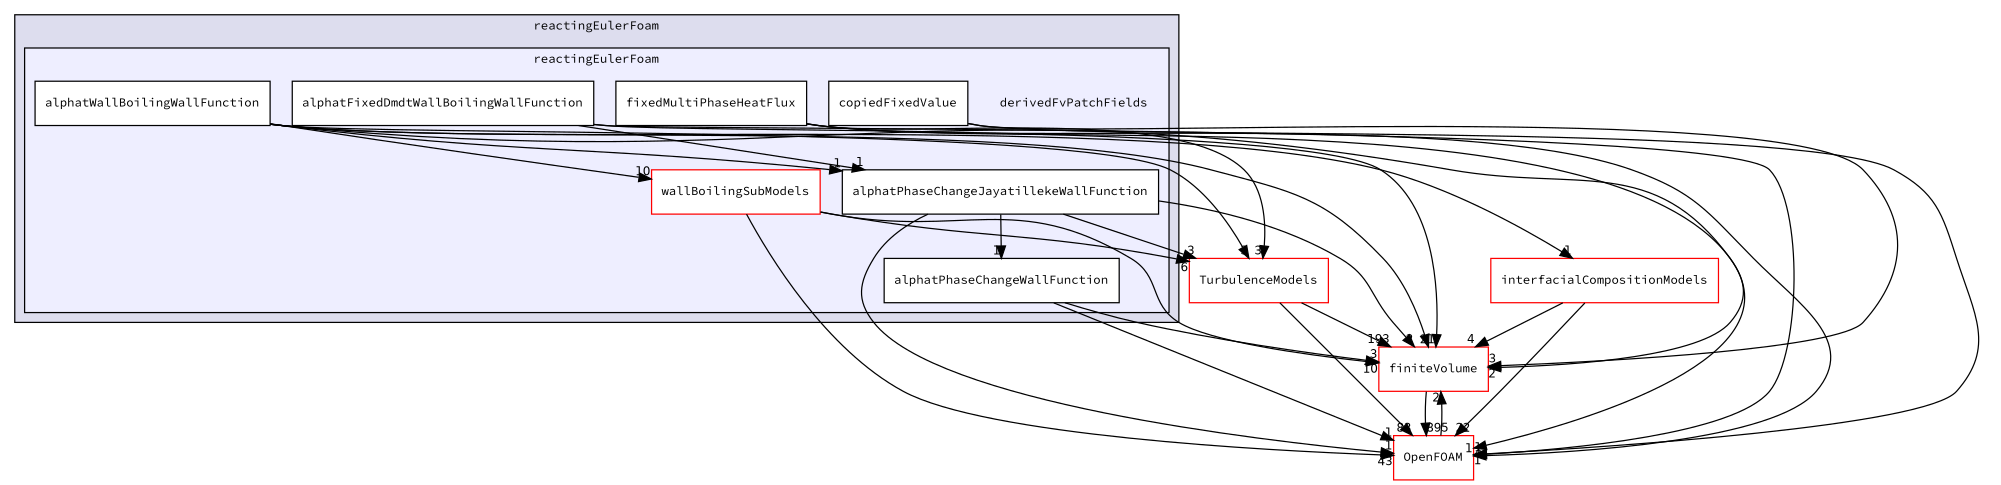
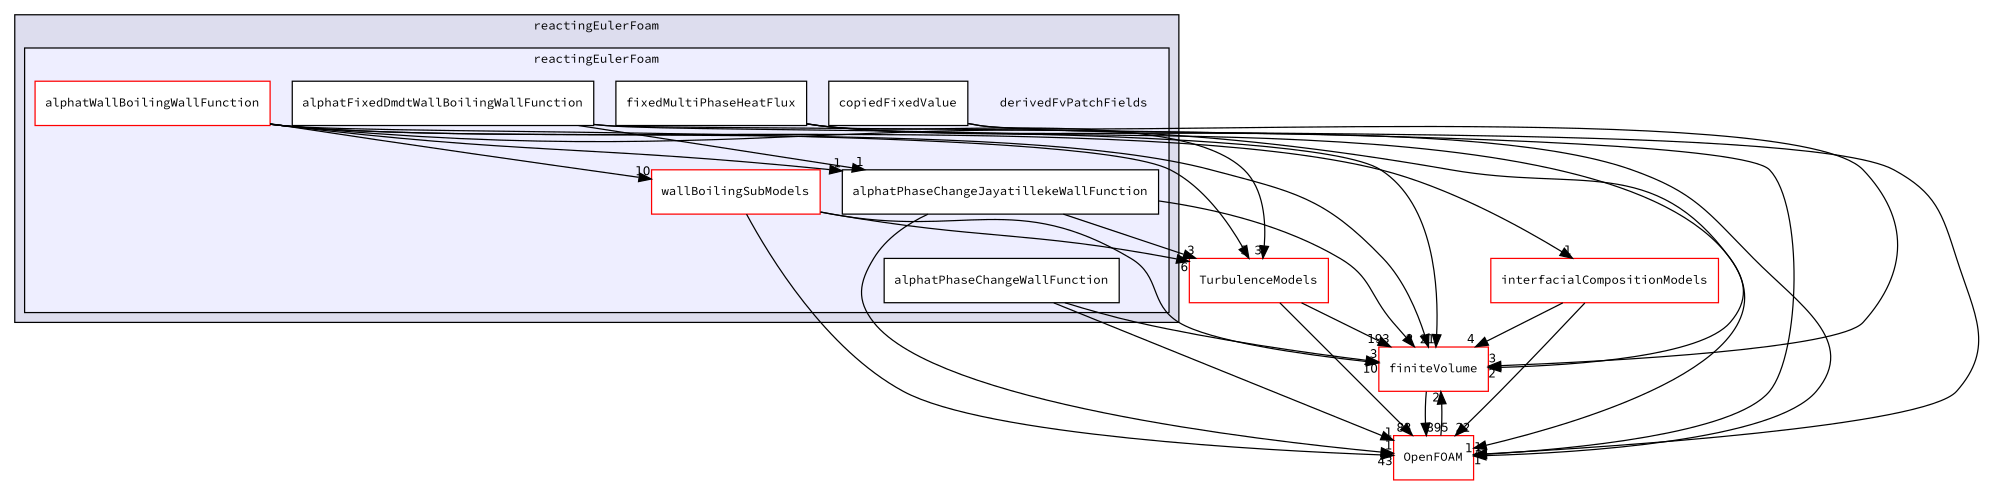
node "alphatWallBoilingWallFunction": color black -> red
edge "alphatPhaseChangeJayatillekeWallFunction" -> "alphatPhaseChangeWallFunction": removed
